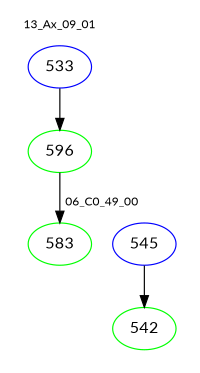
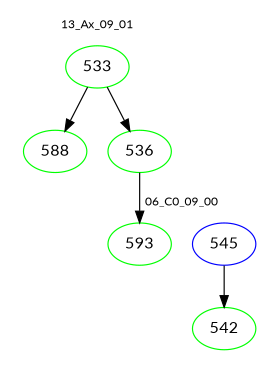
node "533": color blue -> green
node "588": added
node "596": label "596" -> "536"
cluster "06_C0_49_00": label "06_C0_49_00" -> "06_C0_09_00"
node "583": label "583" -> "593"
